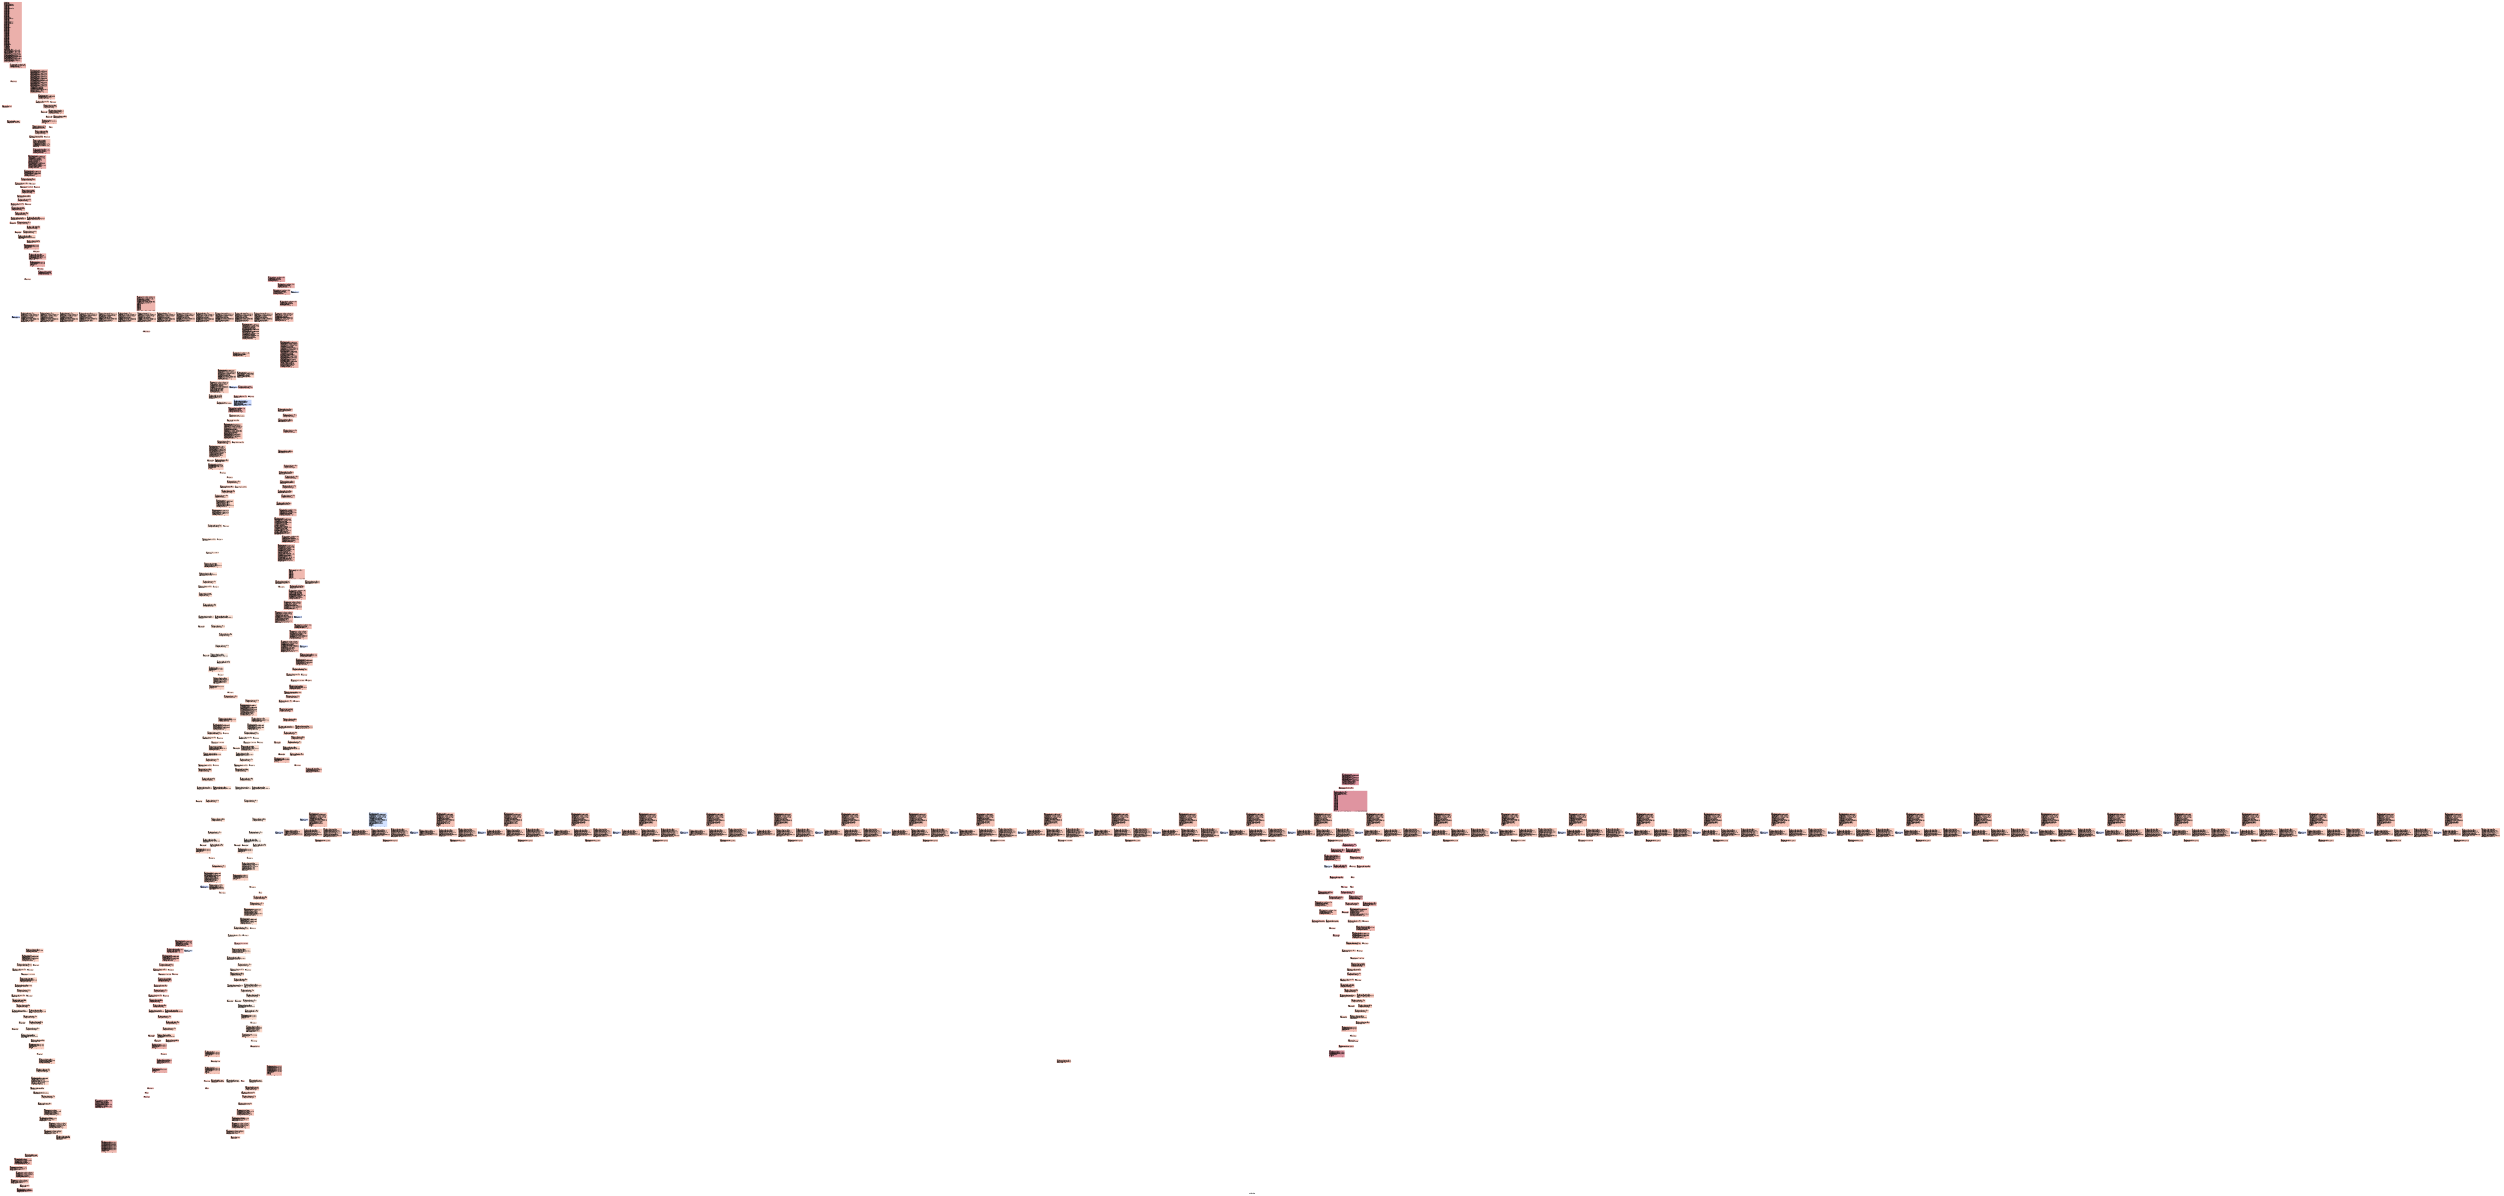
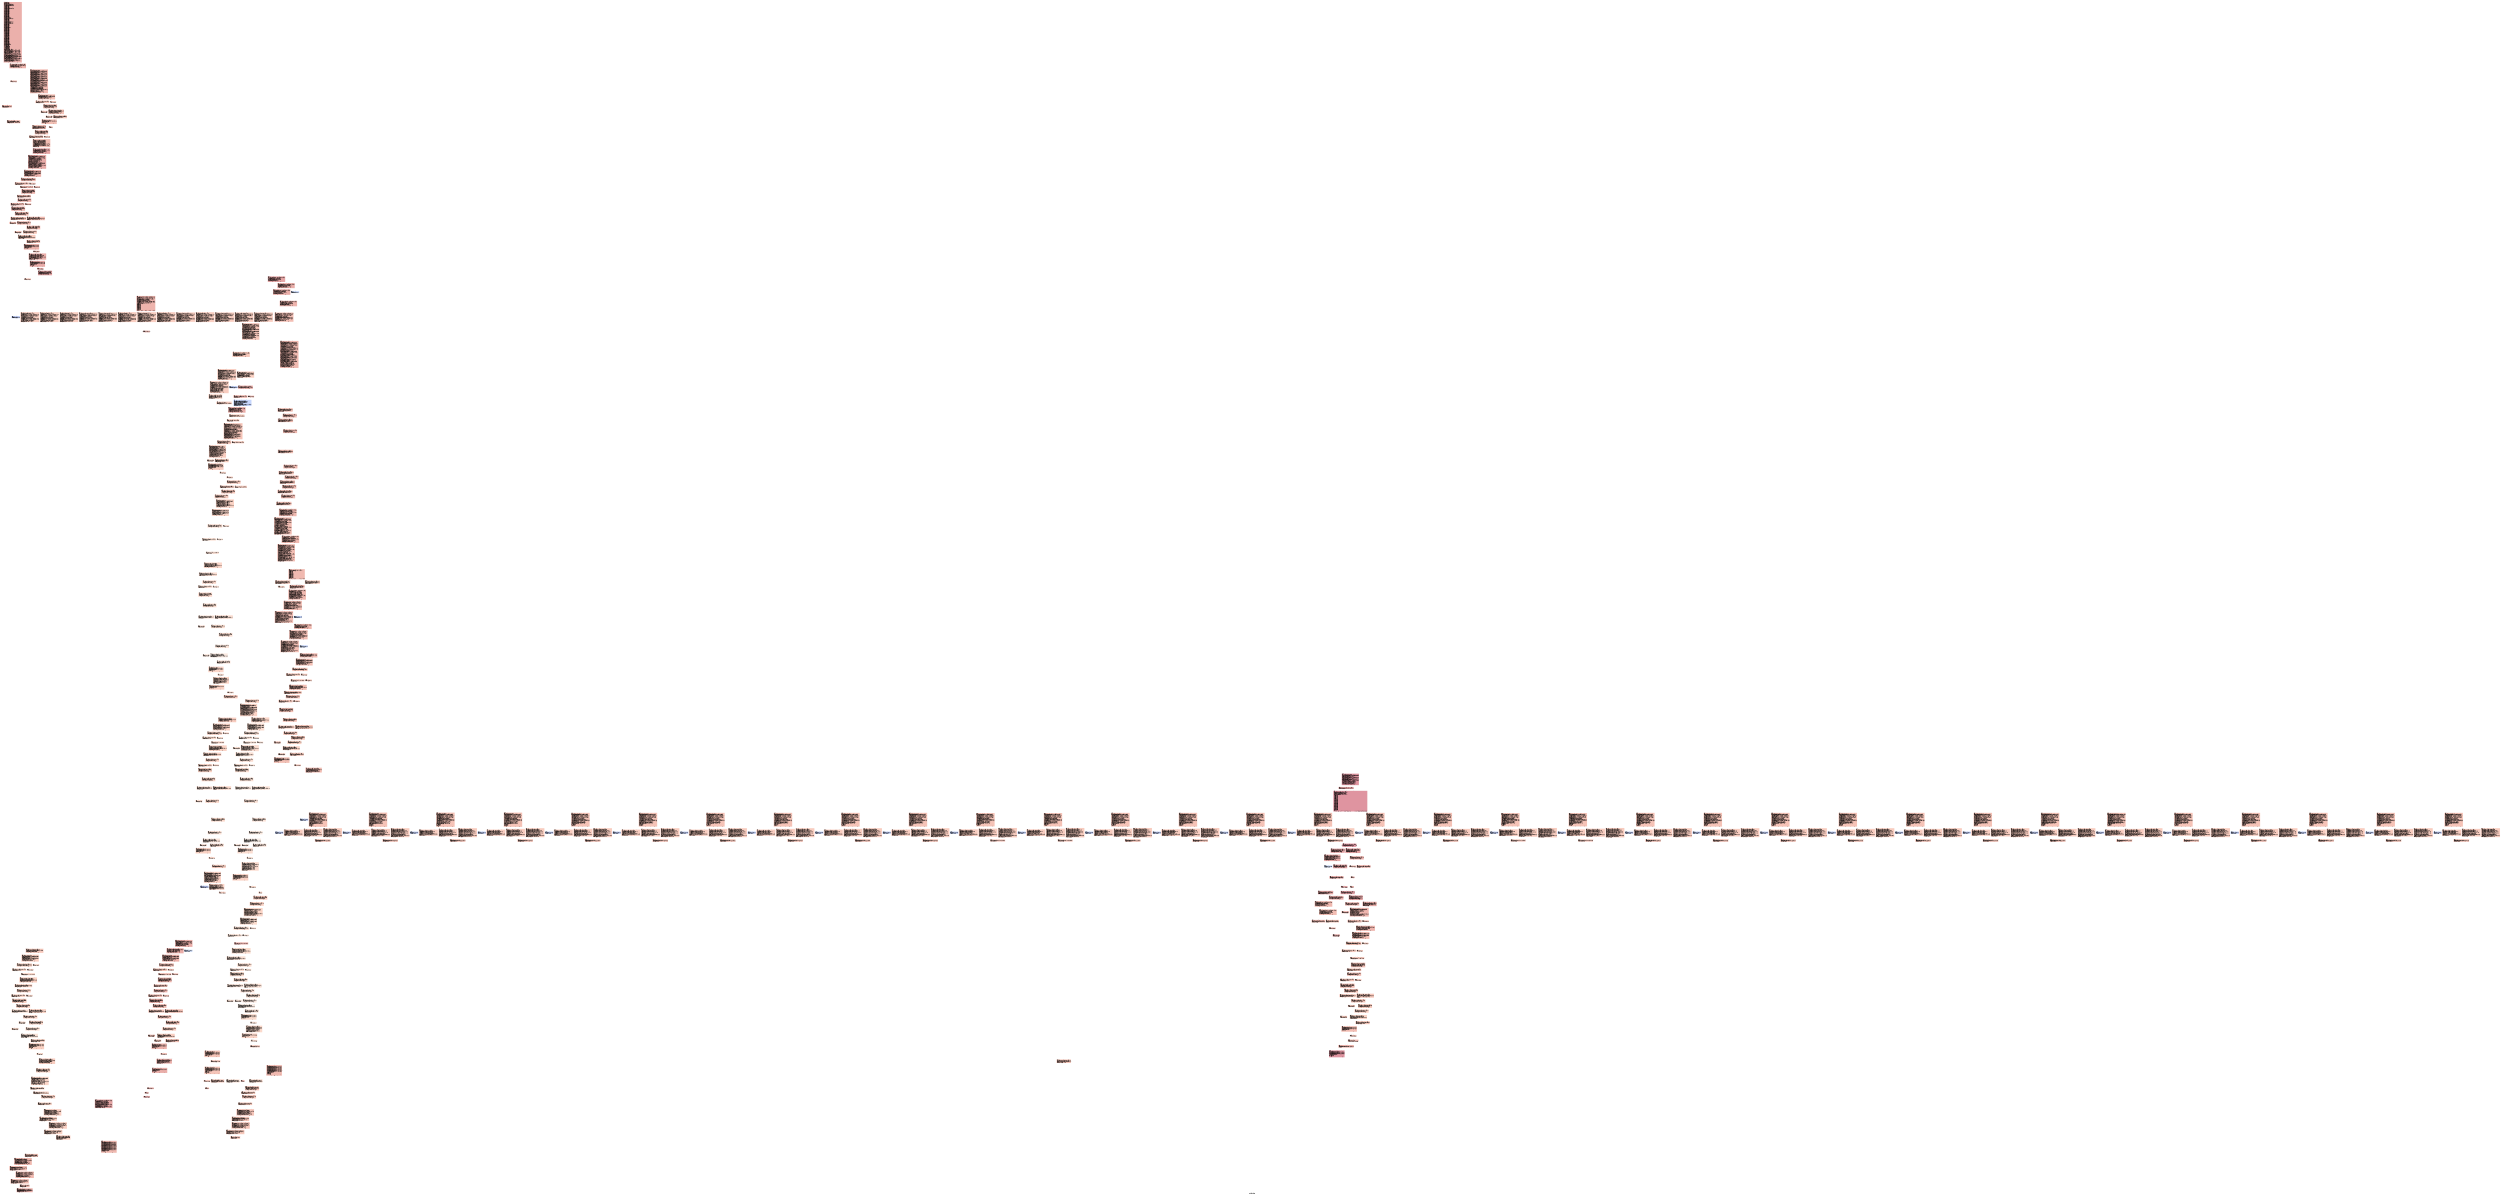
node "%1474:": fillcolor #9abbff70 -> #e8765c70
